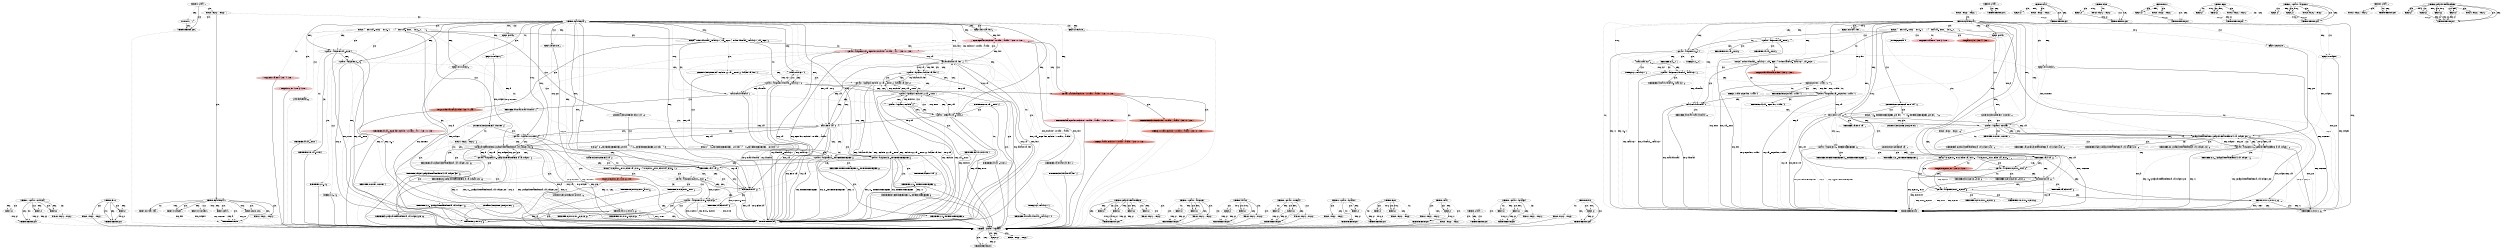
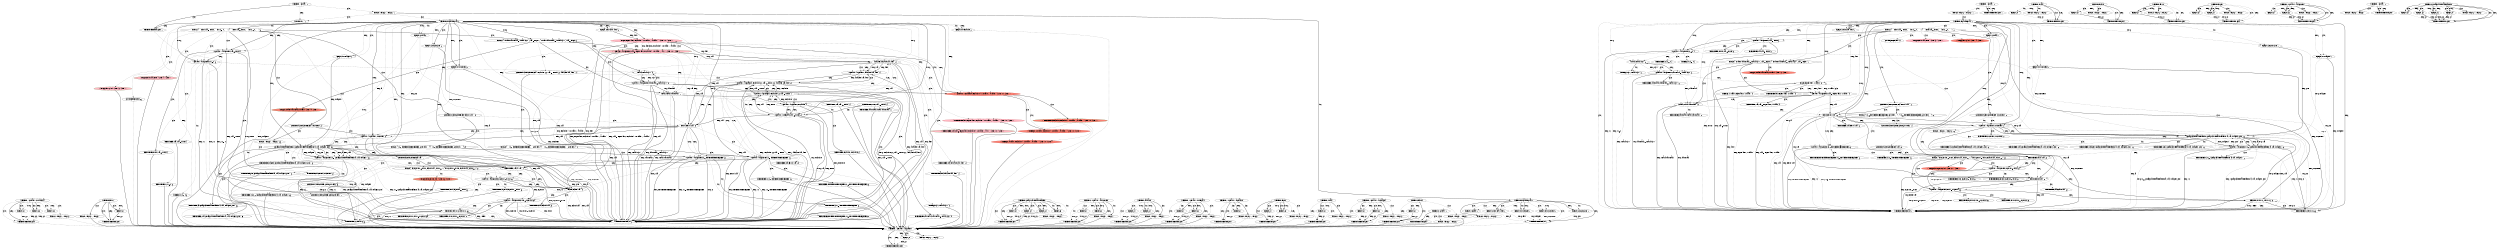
edge "(<operator>.notEquals,wfd != NULL)" -> "(IDENTIFIER,wfd,wfd != NULL)": reversed
